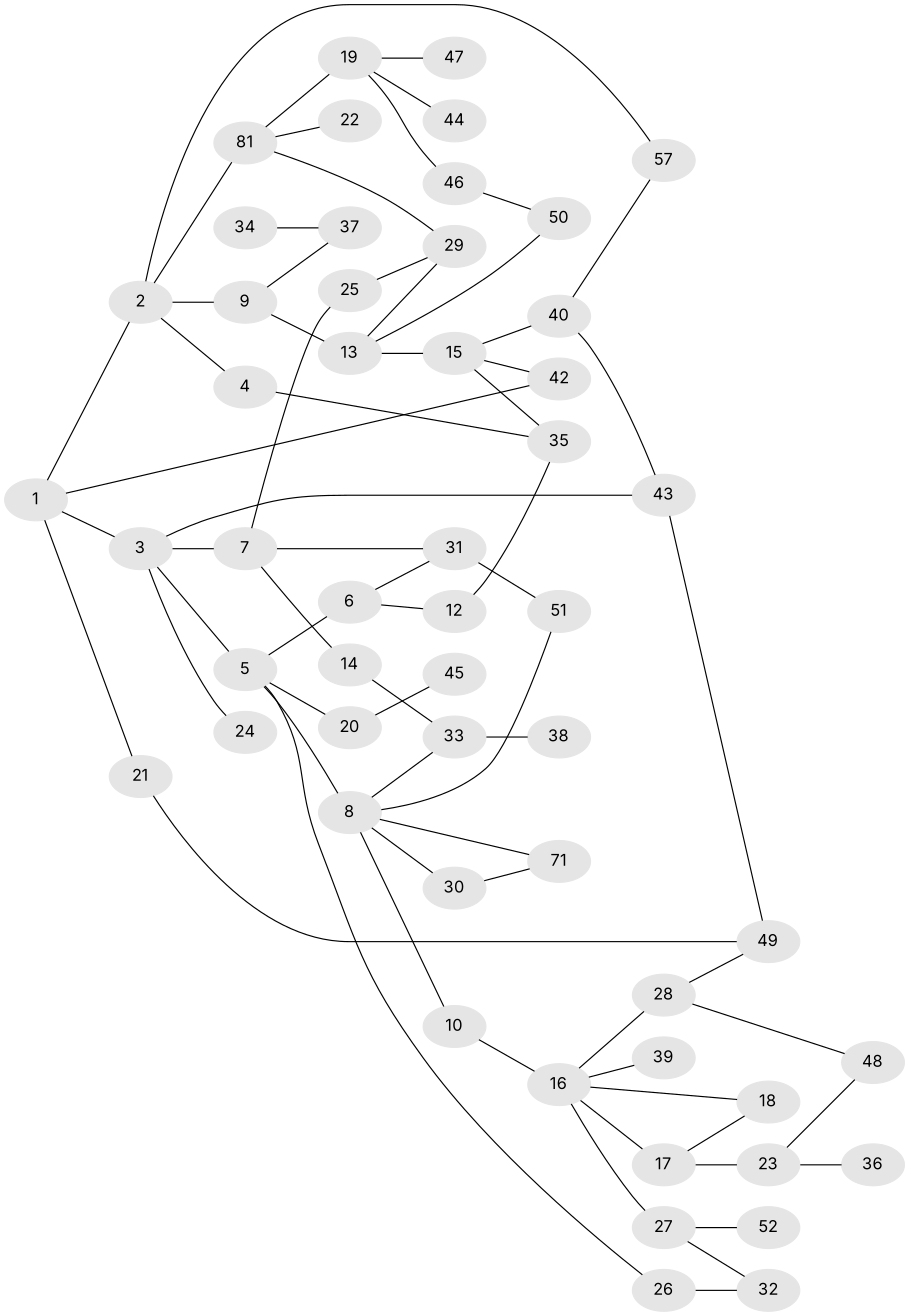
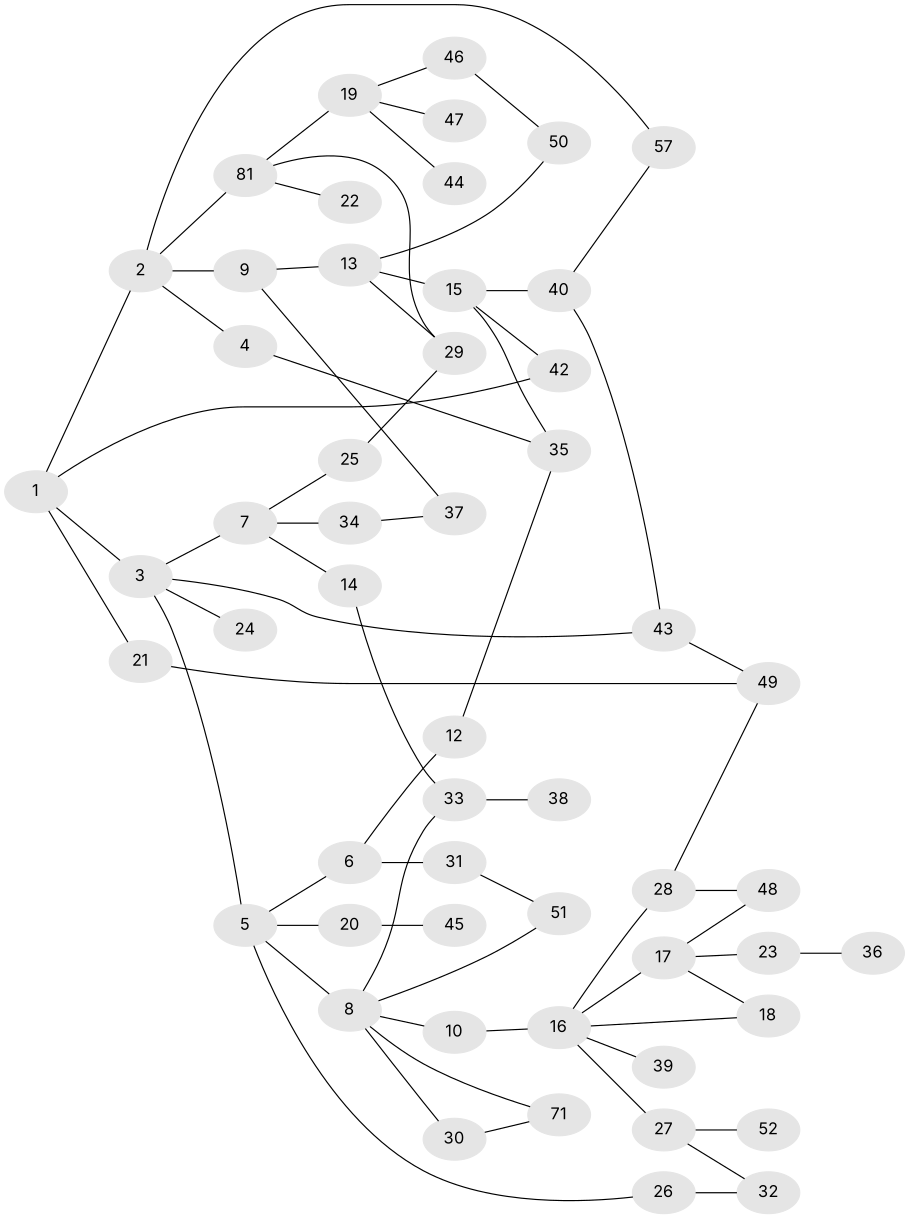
edge "7" -- "31": now "7" -- "34"
edge "48" -- "23": now "48" -- "17"
